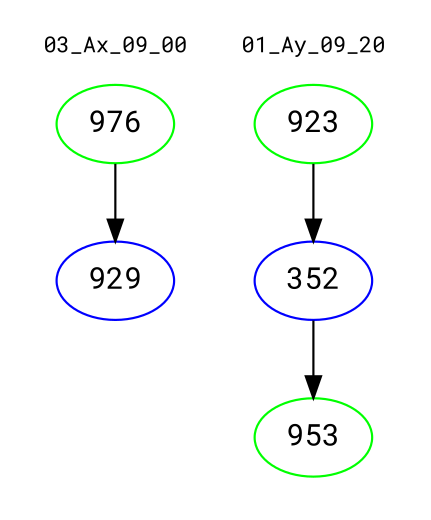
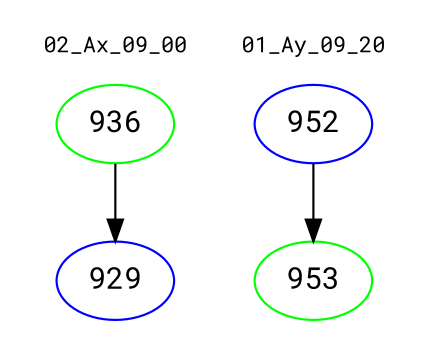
cluster "03_Ax_09_00": label "03_Ax_09_00" -> "02_Ax_09_00"
node "976": label "976" -> "936"
node "923": removed
node "352": label "352" -> "952"
